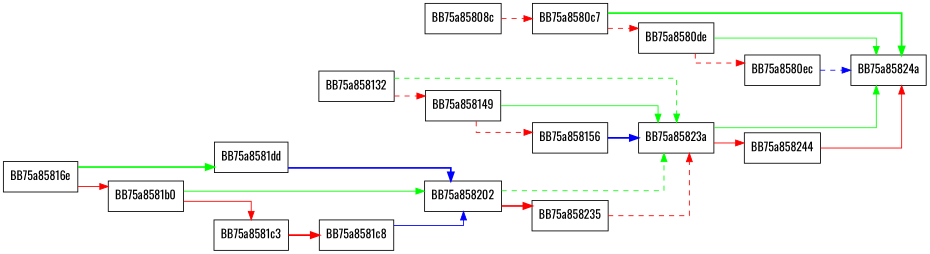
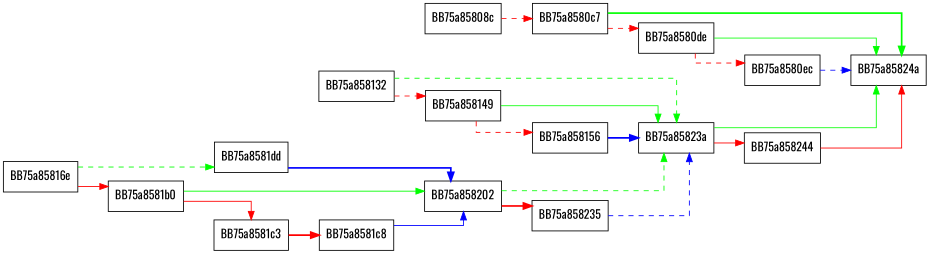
edge "BB75a85816e" -> "BB75a8581dd": style bold -> dashed
edge "BB75a858235" -> "BB75a85823a": color red -> blue
